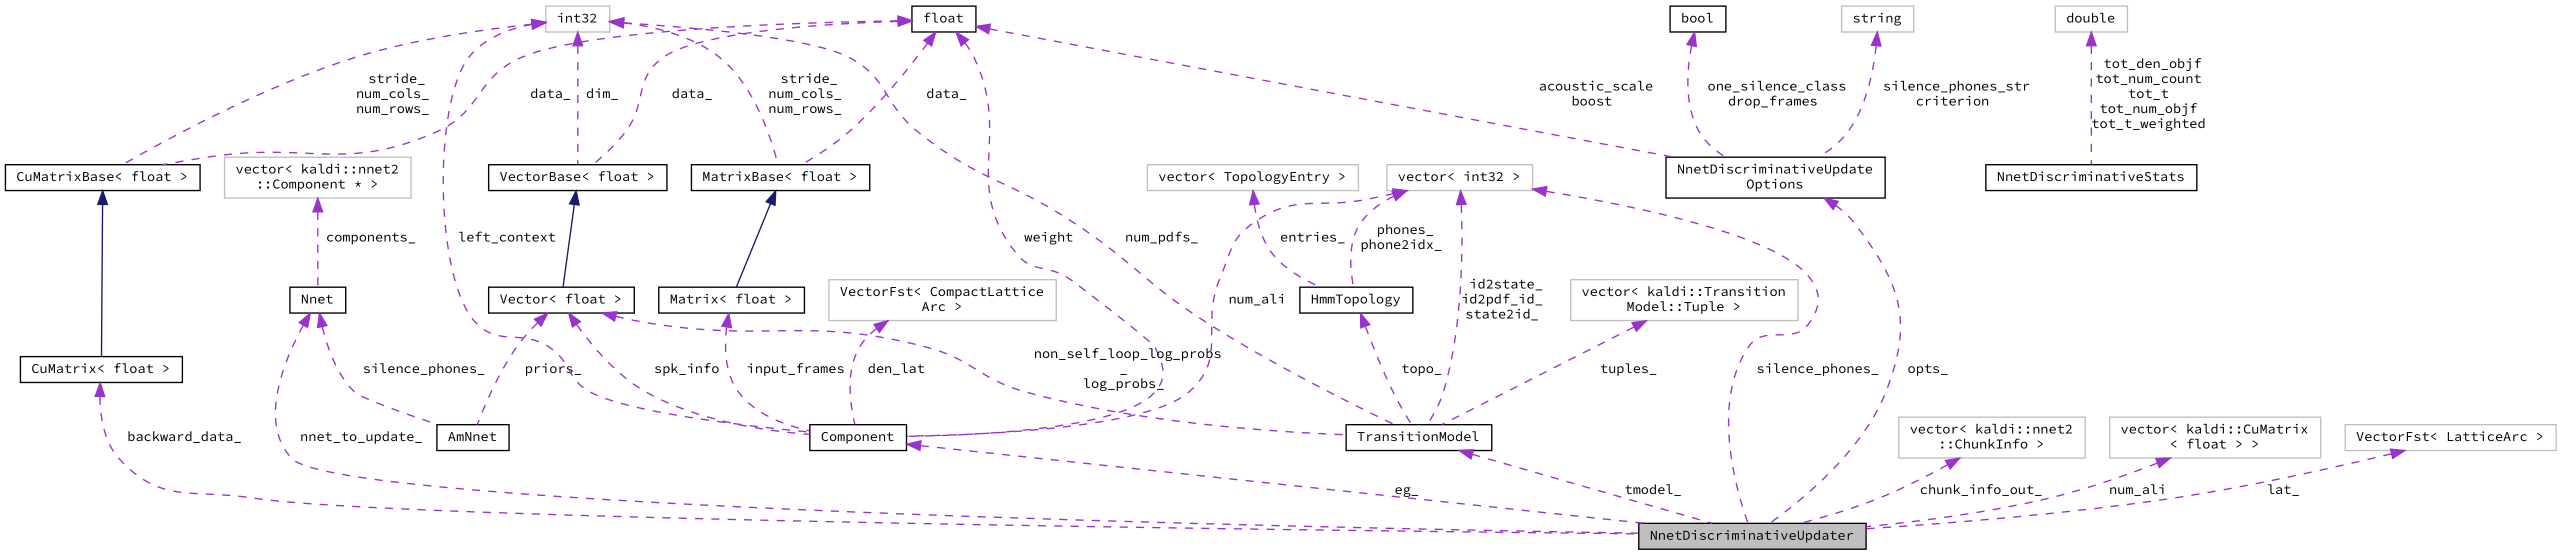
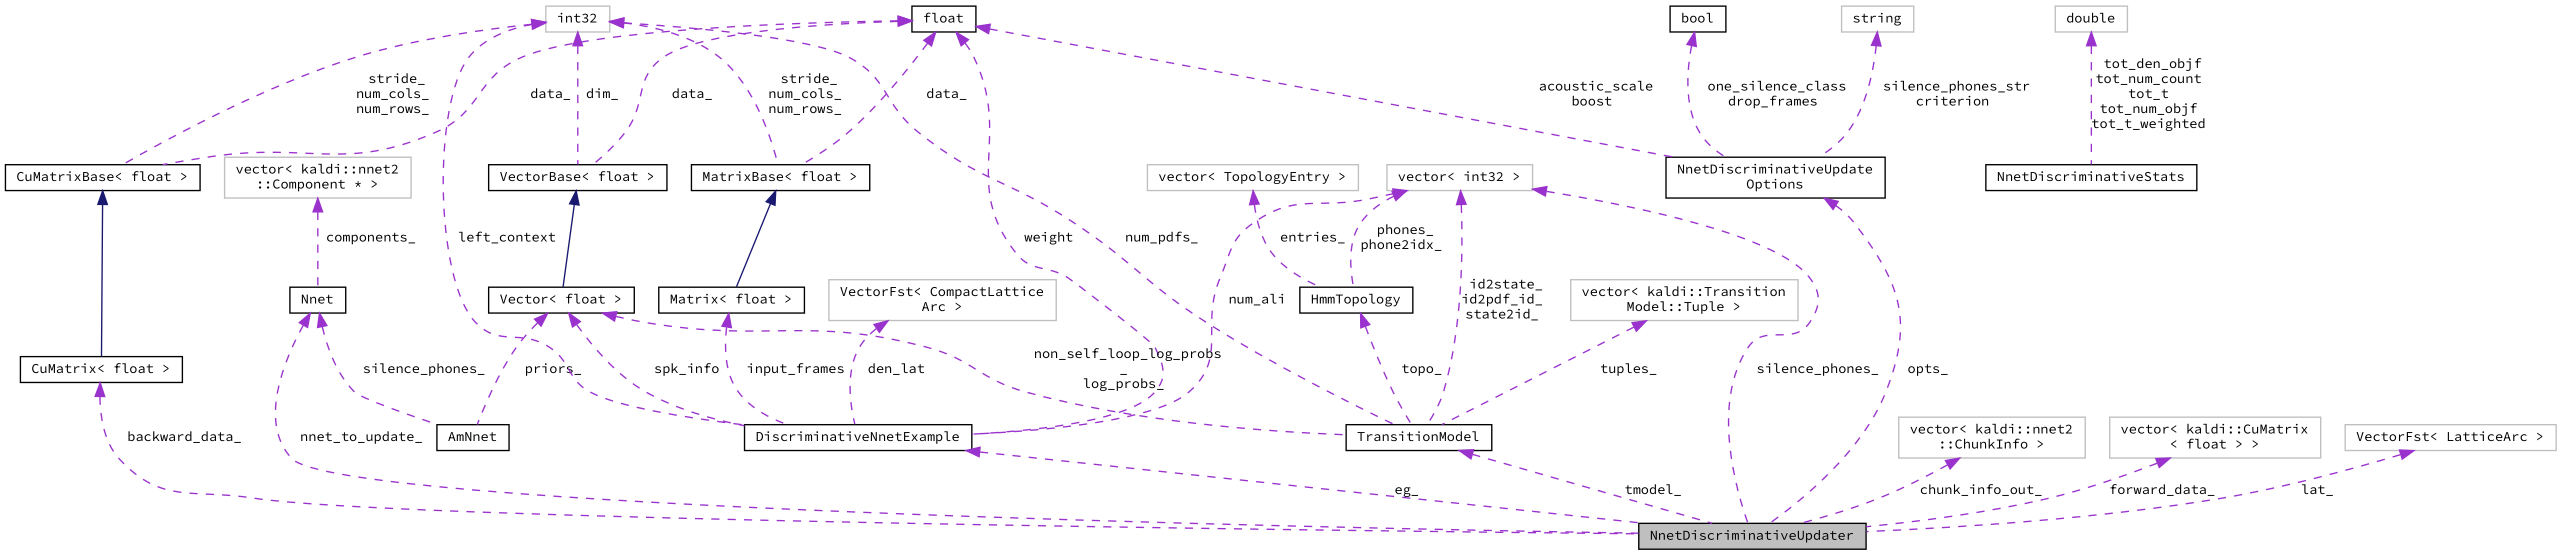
node "Component": label "Component" -> "DiscriminativeNnetExample"
edge "NnetDiscriminativeUpdater" -> "vector< kaldi::CuMatrix < float > >": label " num_ali" -> " forward_data_"
